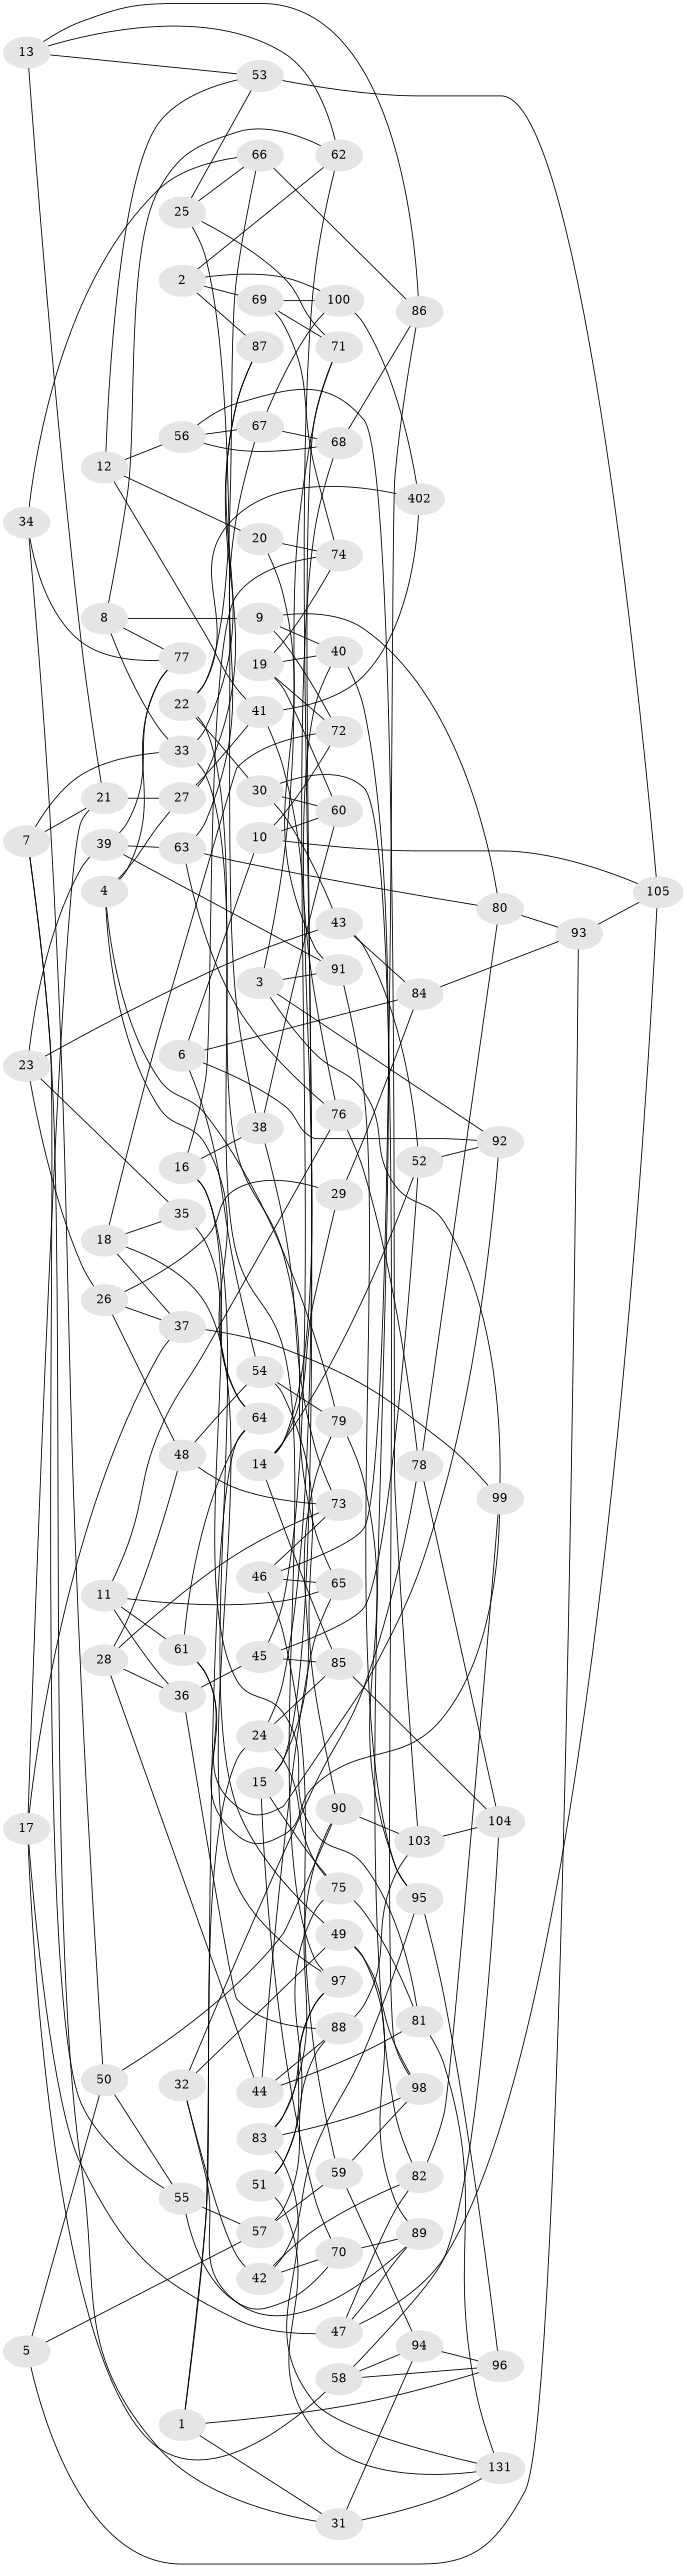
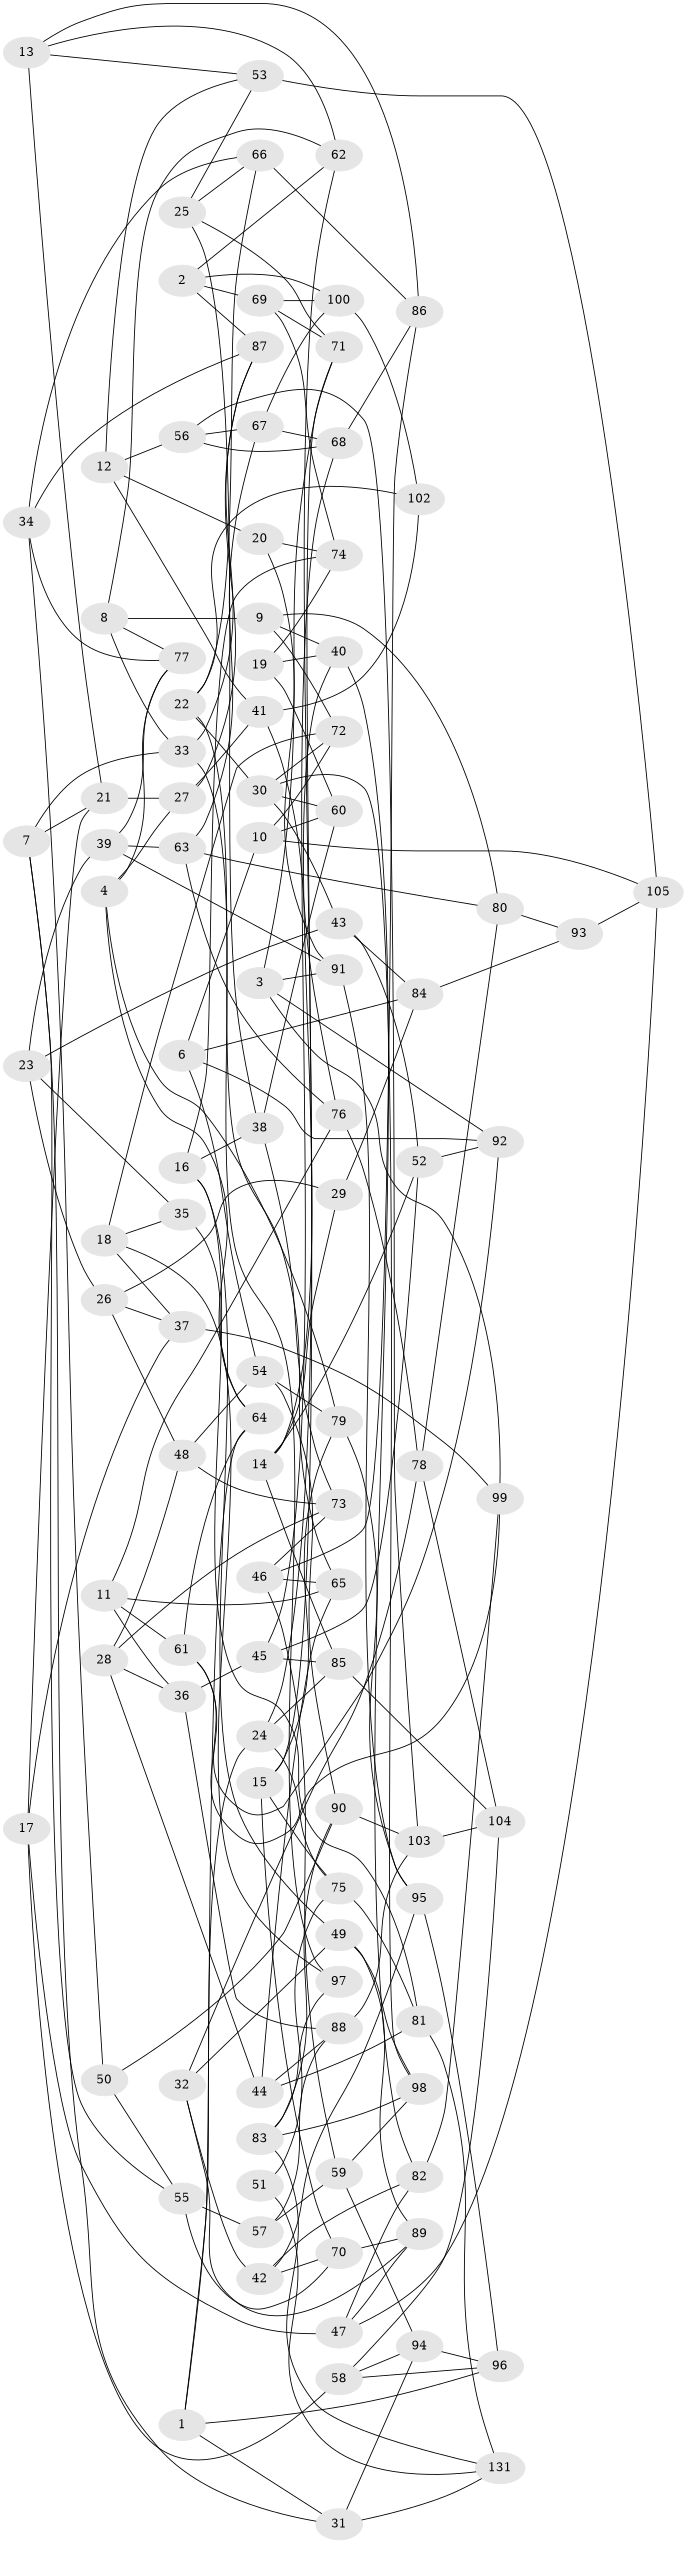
edge "87" -- "34": added
node "402": label "402" -> "102"
edge "19" -- "72": now "30" -- "72"
edge "97" -- "51": removed
node "5": removed
